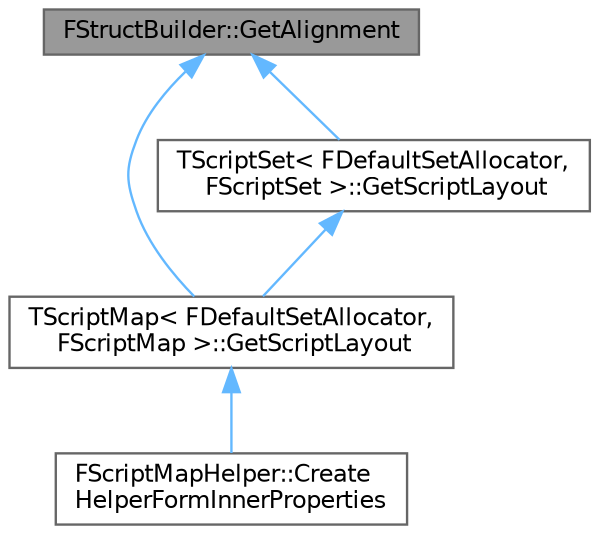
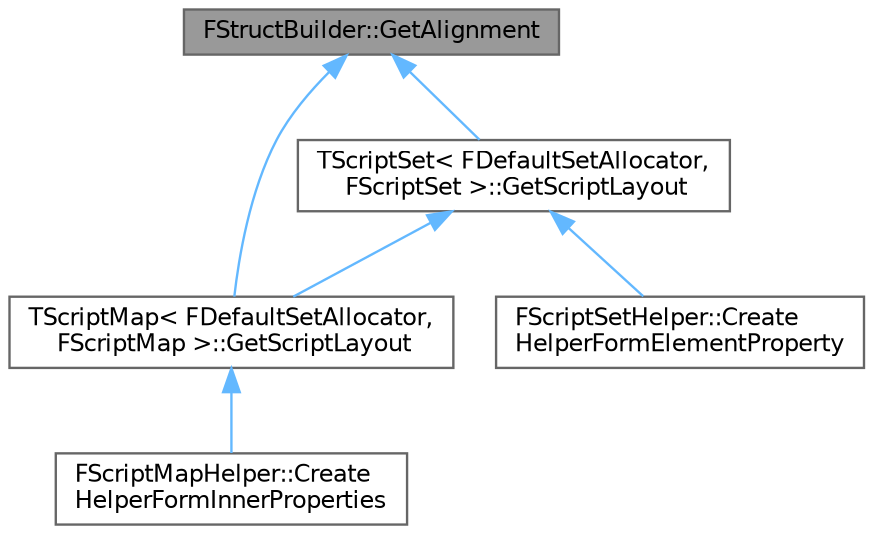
node "FScriptSetHelper::Create HelperFormElementProperty": added
